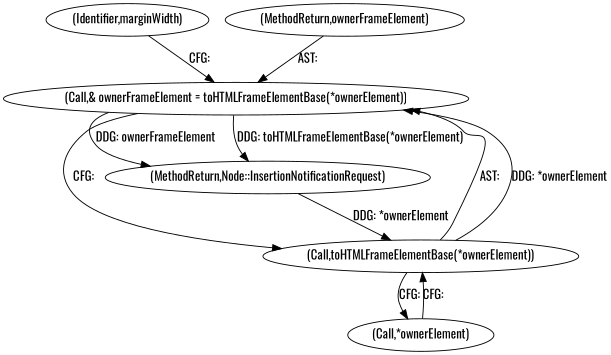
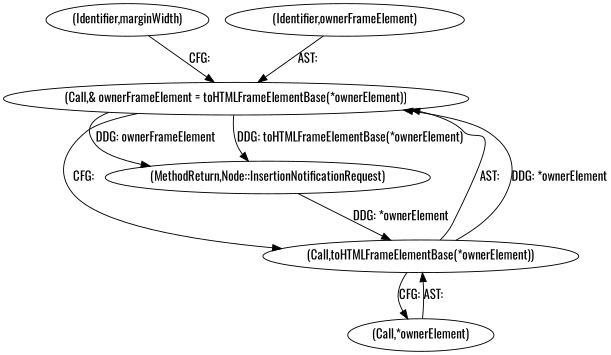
node "(MethodReturn,ownerFrameElement)": label "(MethodReturn,ownerFrameElement)" -> "(Identifier,ownerFrameElement)"
edge "(Call,*ownerElement)" -> "(Call,toHTMLFrameElementBase(*ownerElement))": label "CFG: " -> "AST: "
